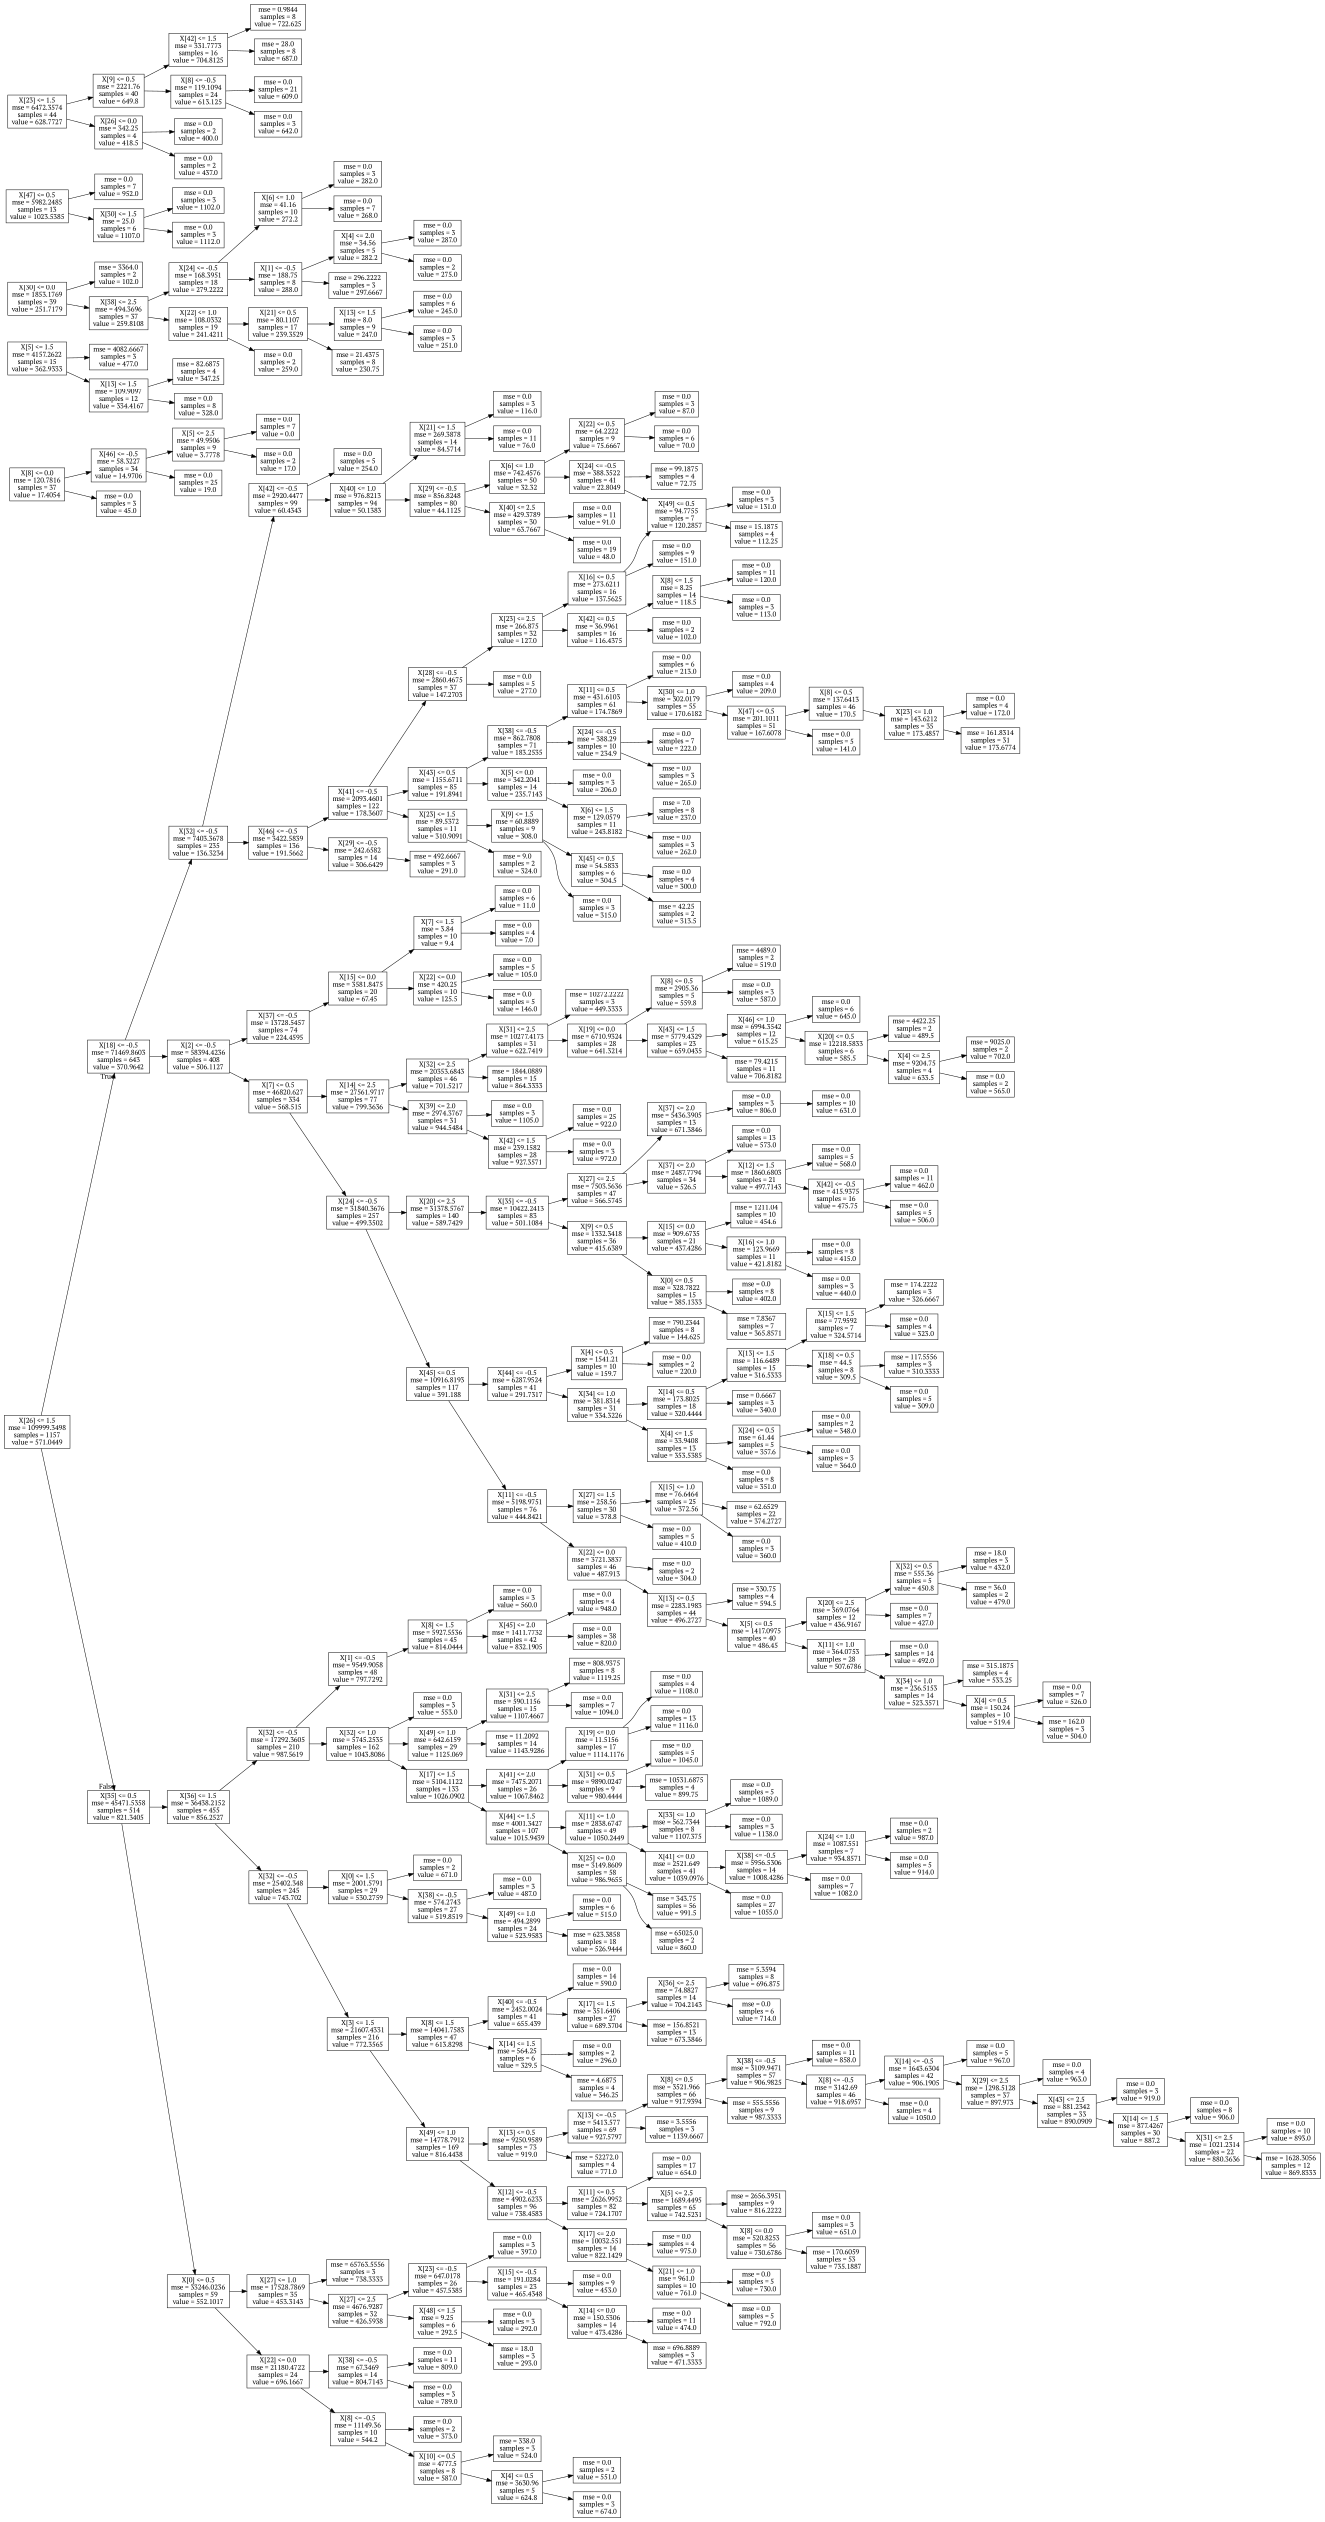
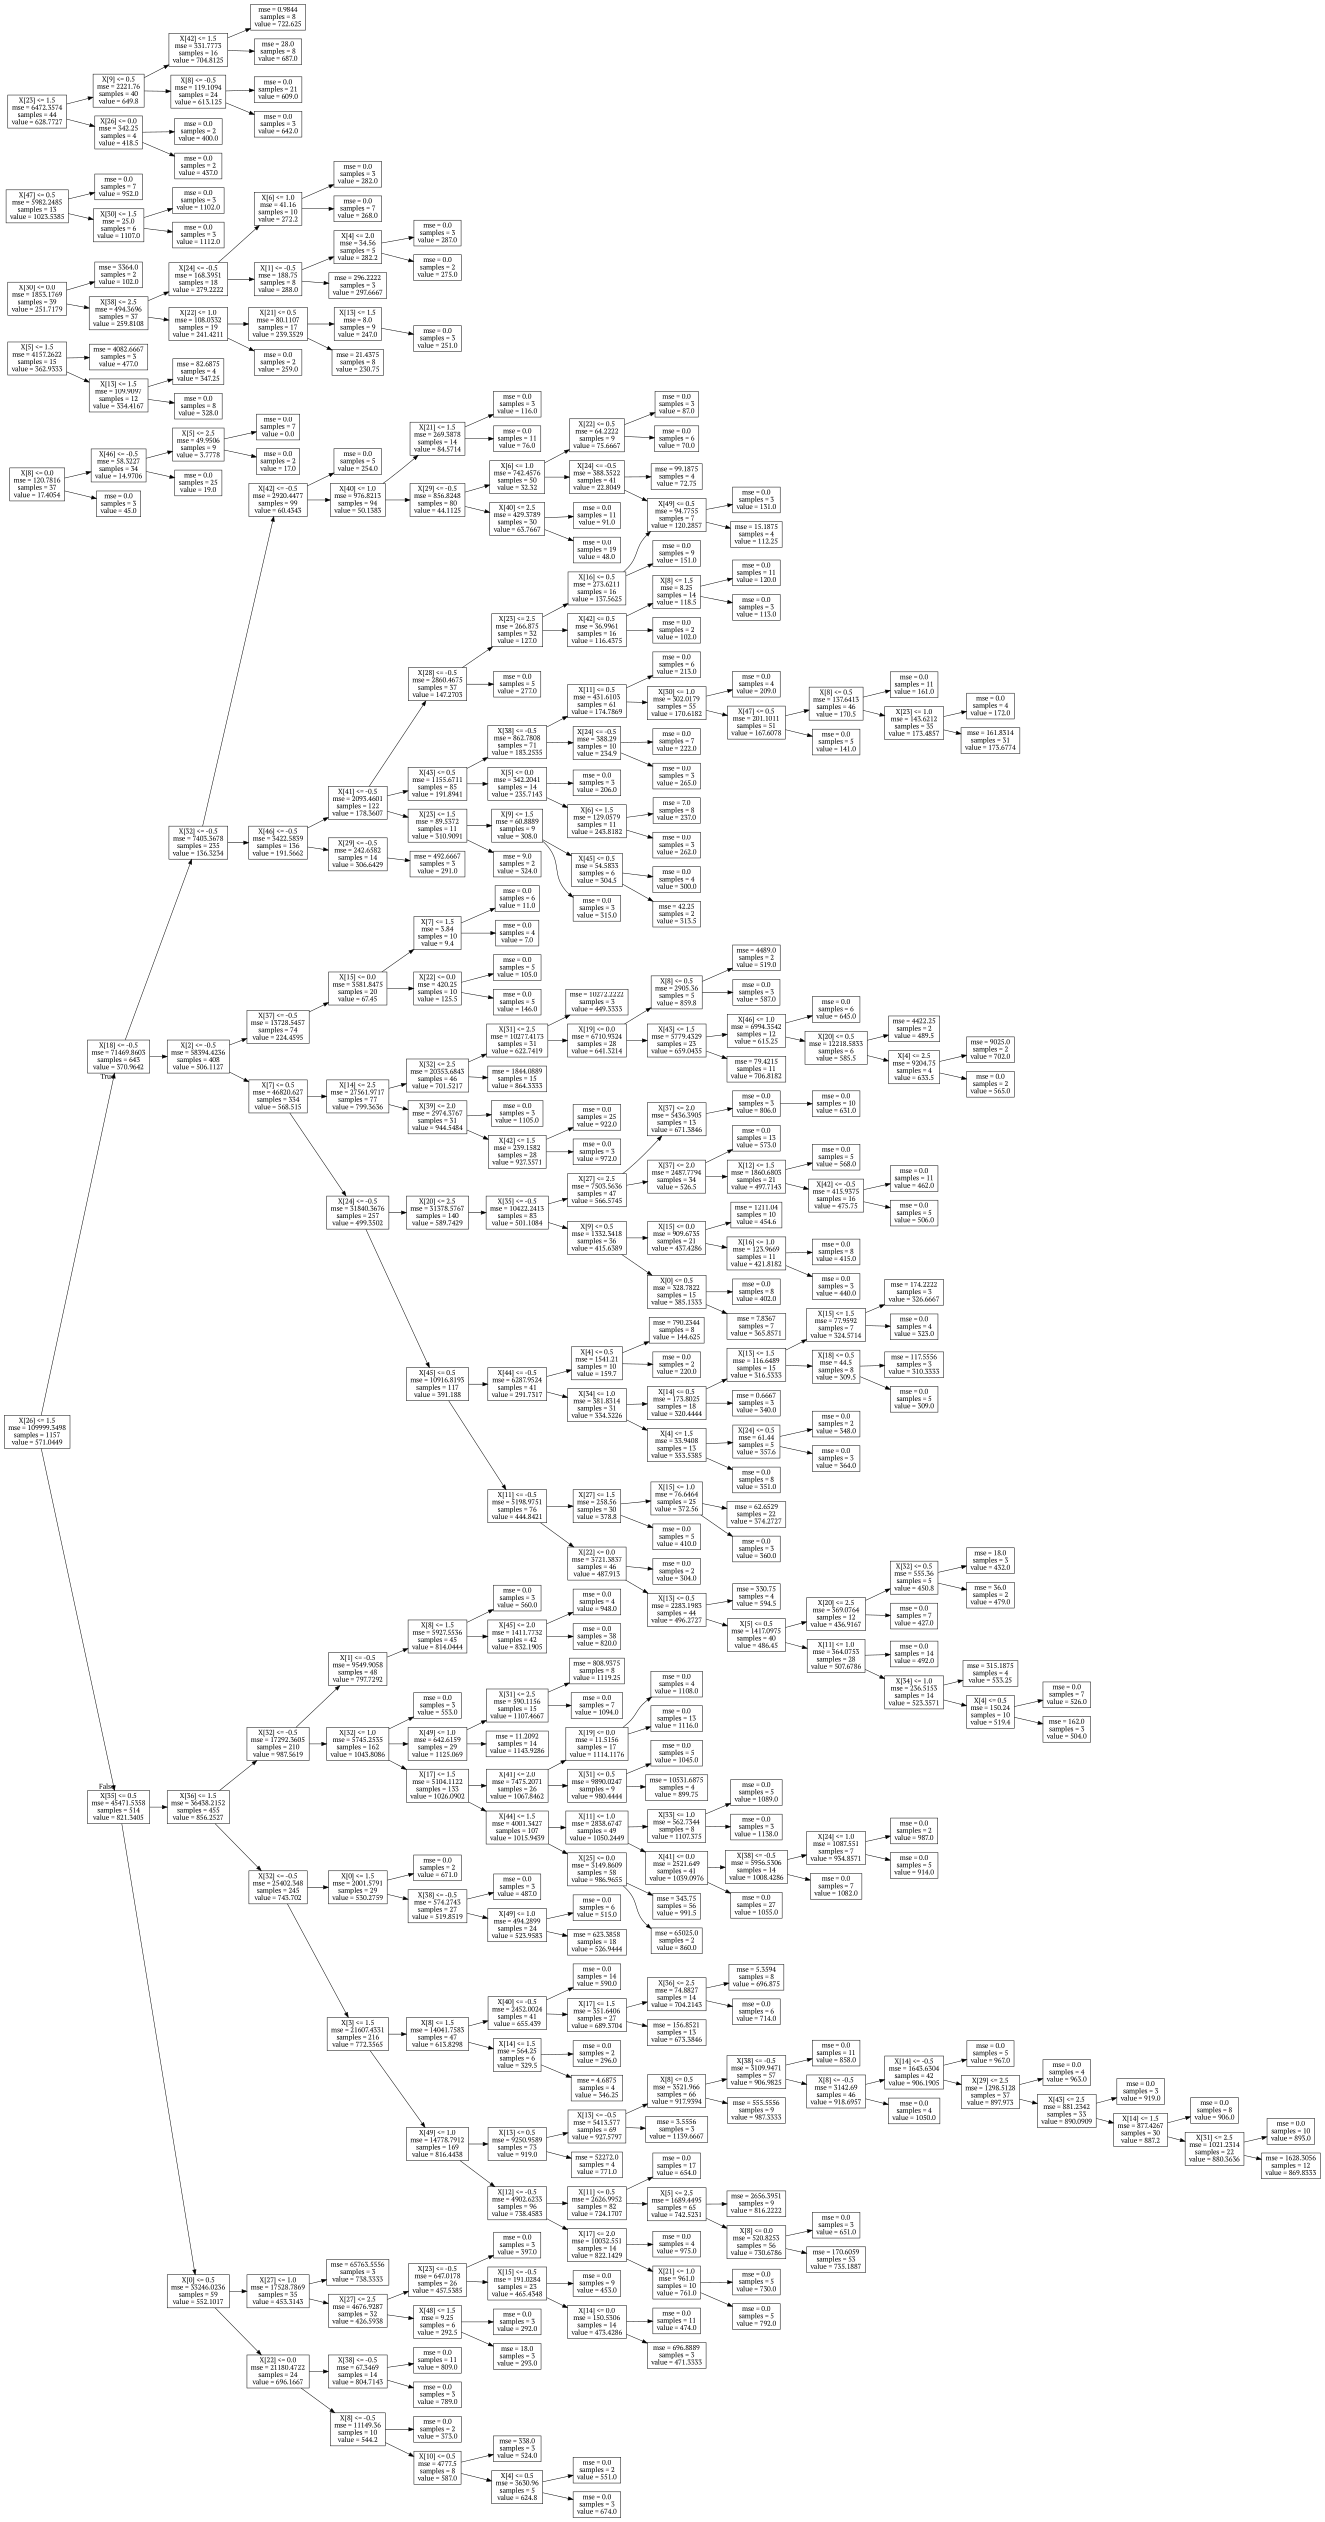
node "mse = 0.0 samples = 6 value = 245.0": removed
node "mse = 0.0 samples = 11 value = 161.0": added
node "X[8] <= 0.5 mse = 2905.36 samples = 5 value = 559.8": label "X[8] <= 0.5 mse = 2905.36 samples = 5 value = 559.8" -> "X[8] <= 0.5 mse = 2905.36 samples = 5 value = 859.8"
